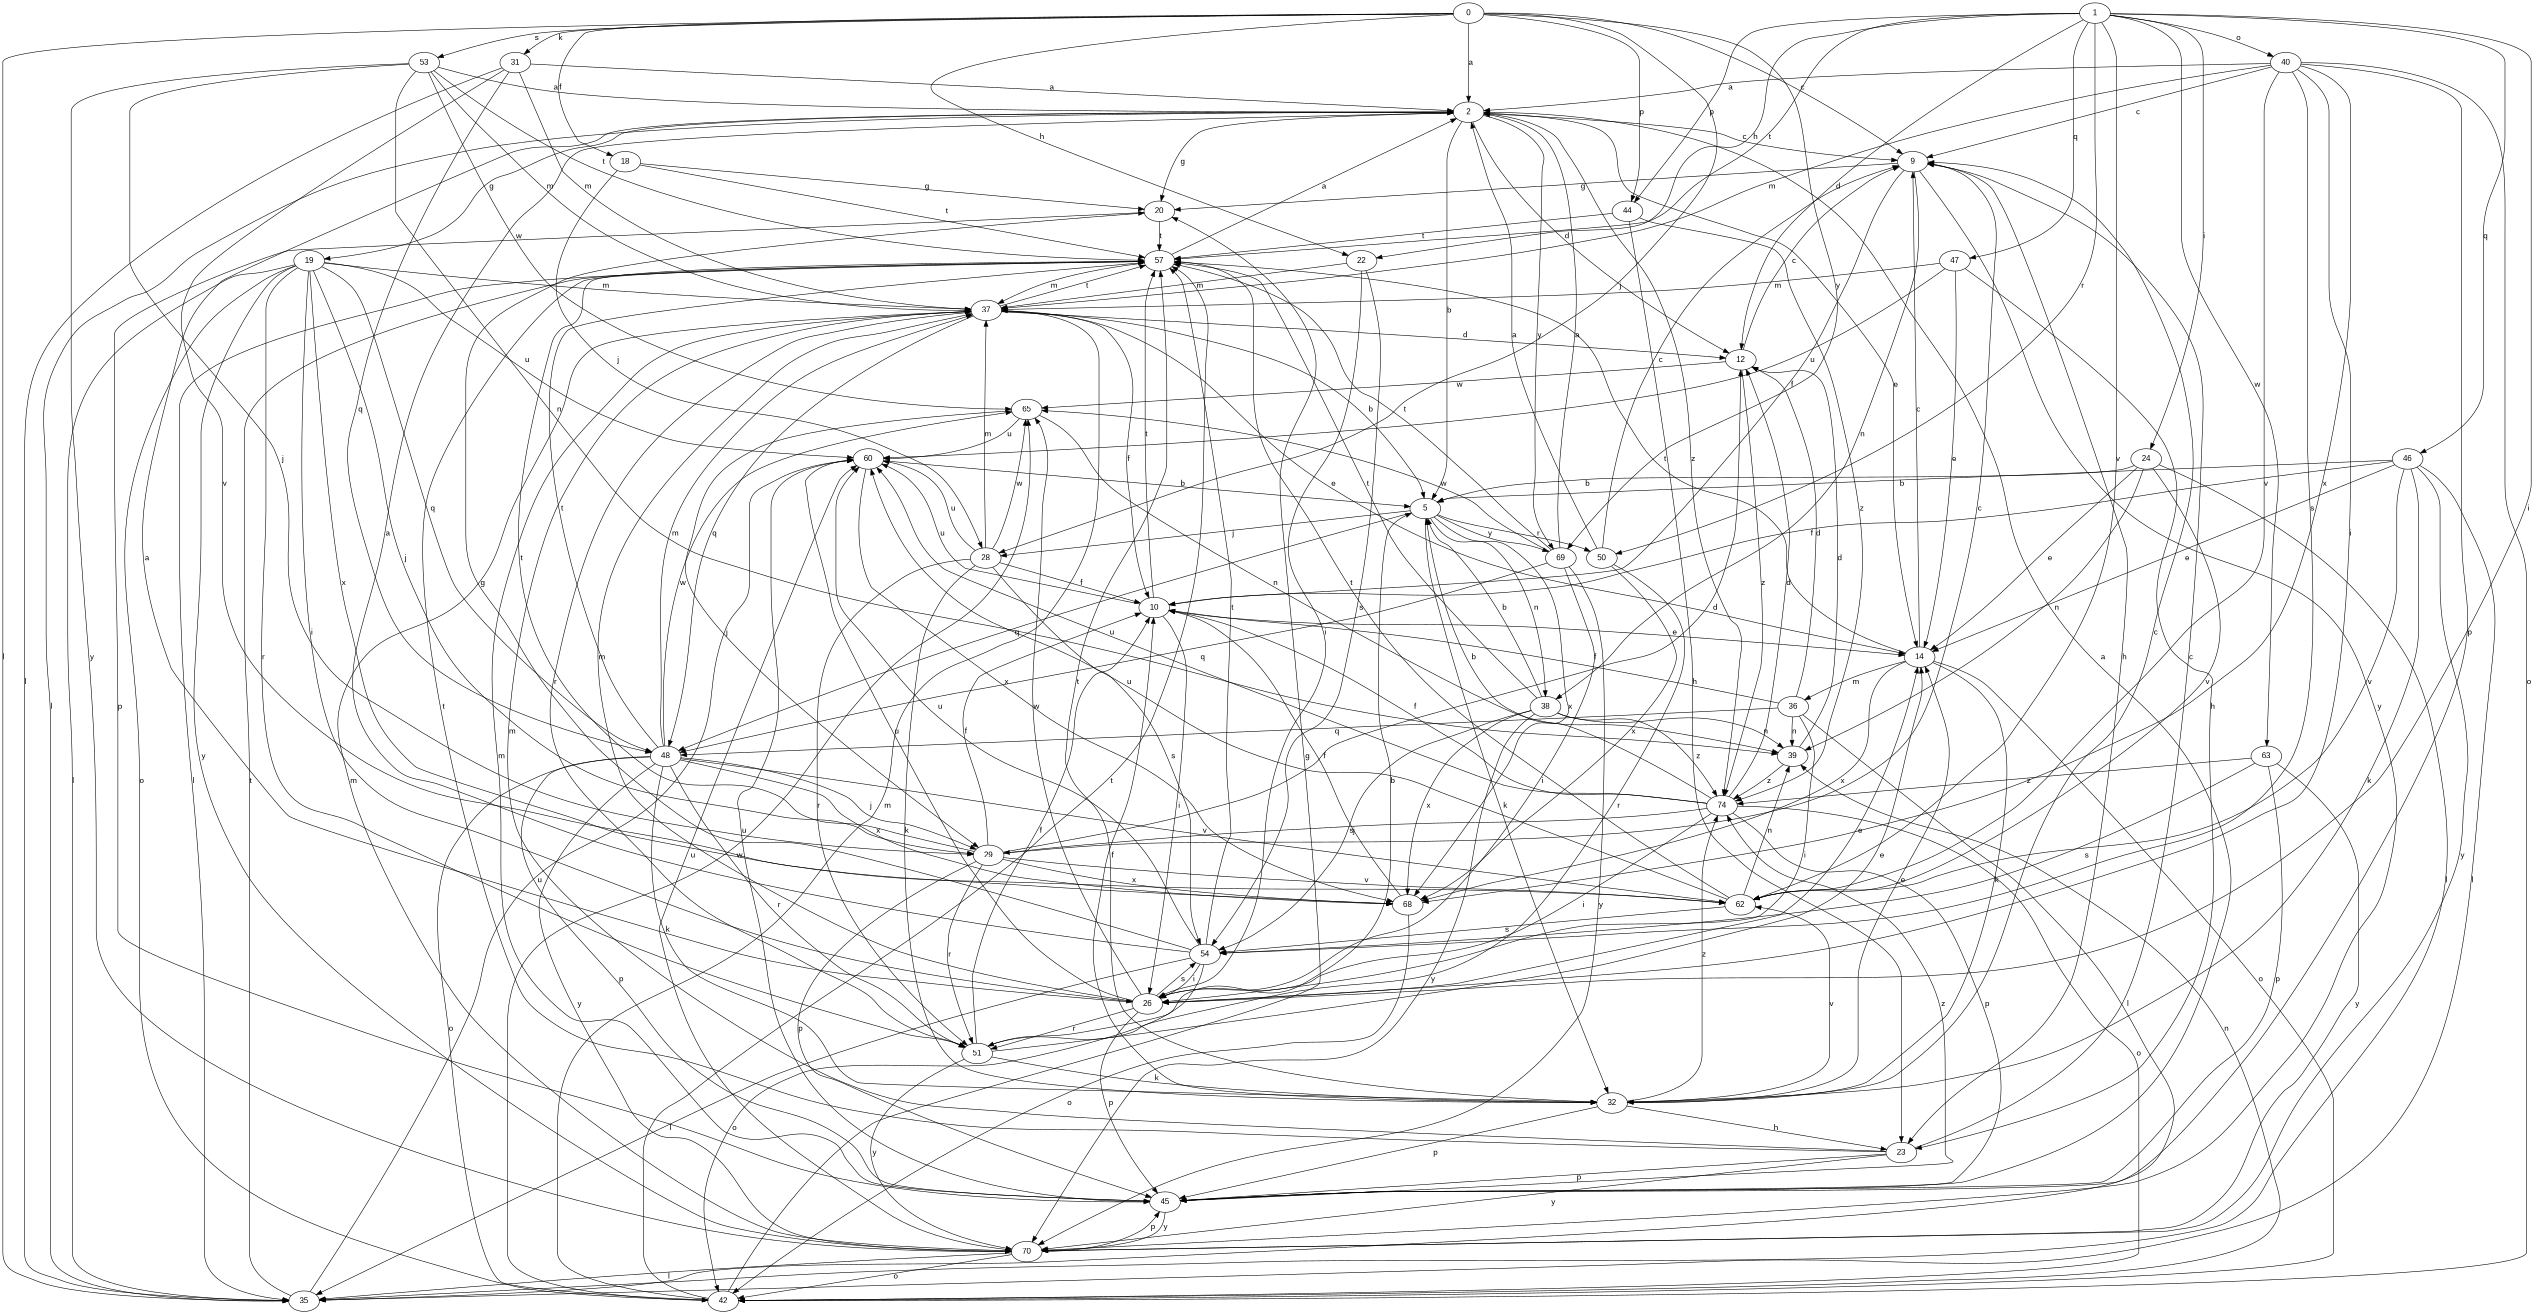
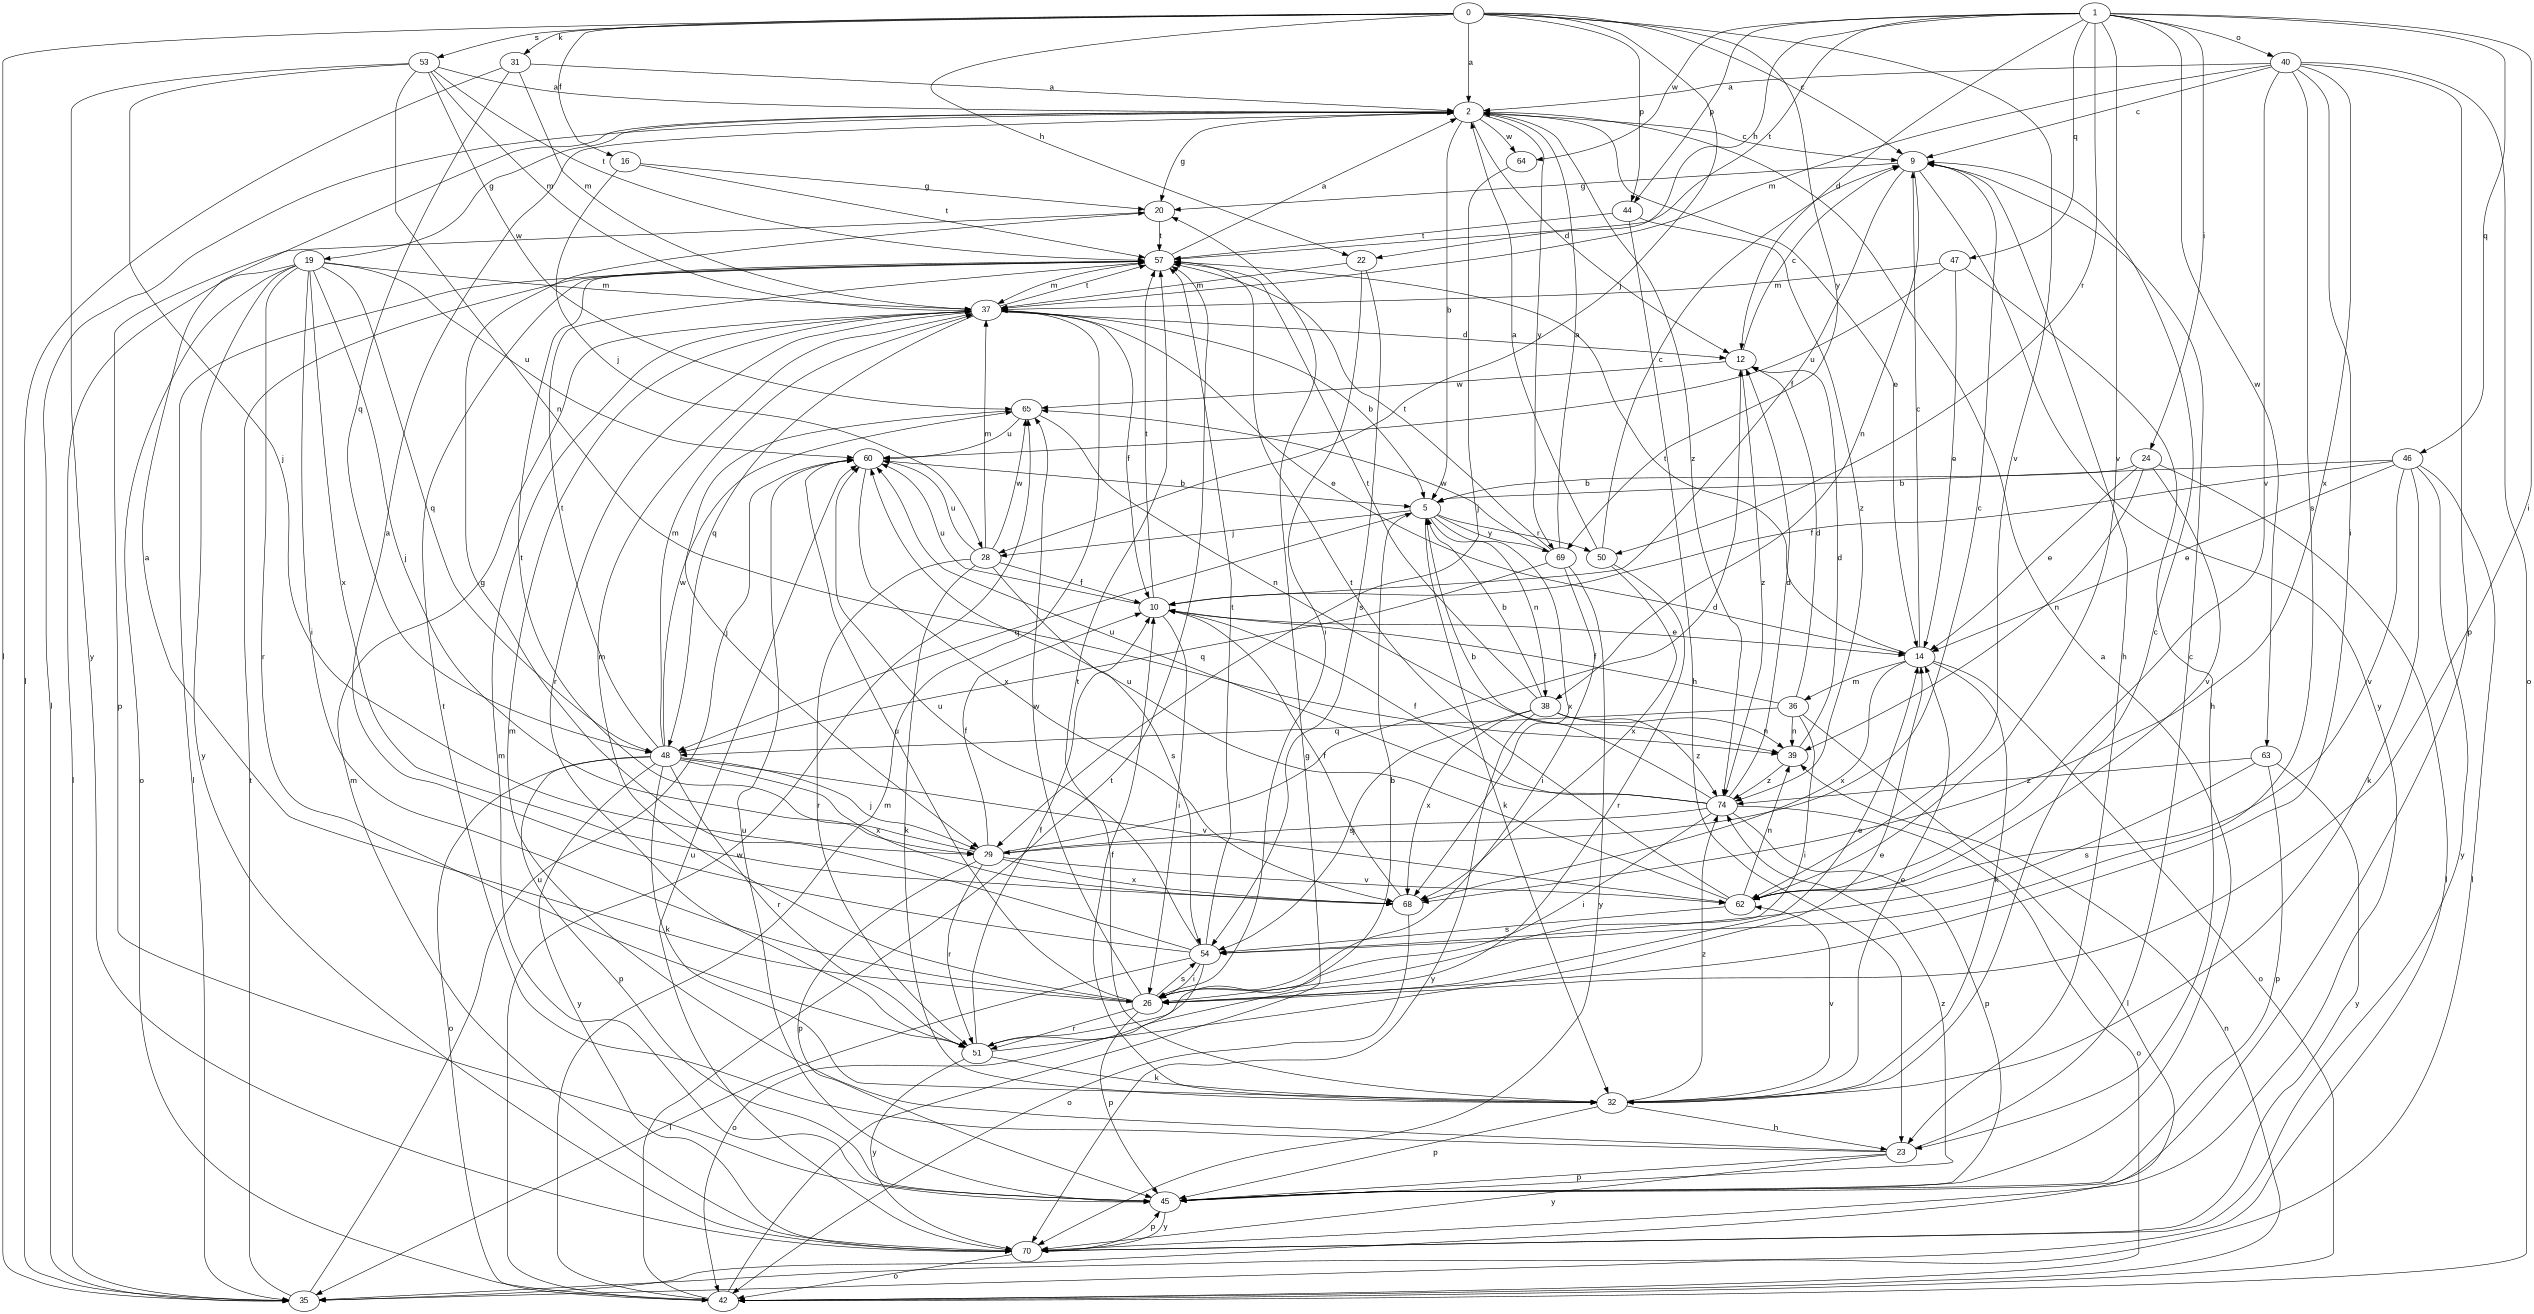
node "18": label "18" -> "16"
node "64": added
edge "31" -> "62": now "0" -> "62"
edge "70" -> "35": removed, label "l"
